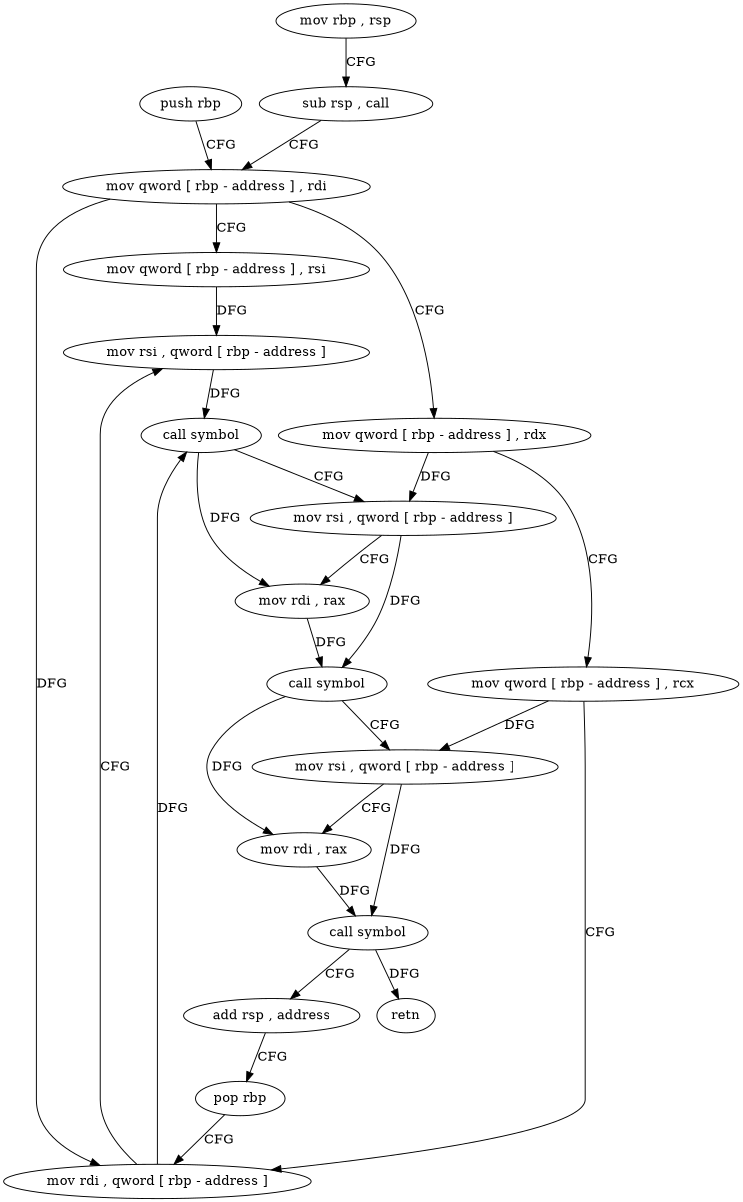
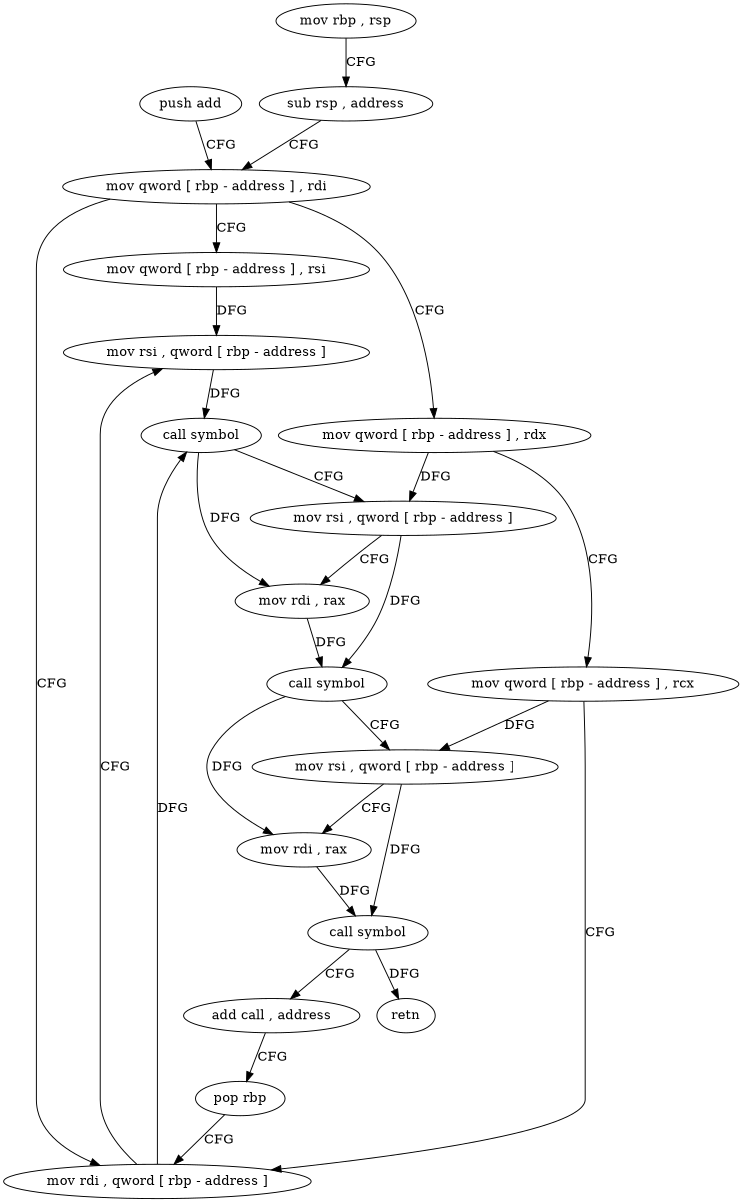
node "push rbp": label "push rbp" -> "push add"
node "sub rsp , call": label "sub rsp , call" -> "sub rsp , address"
edge "mov qword [ rbp - address ] , rdi" -> "mov rdi , qword [ rbp - address ]": label "DFG" -> "CFG"
node "add rsp , address": label "add rsp , address" -> "add call , address"
